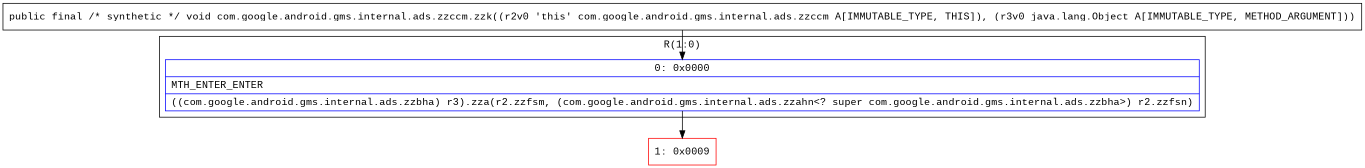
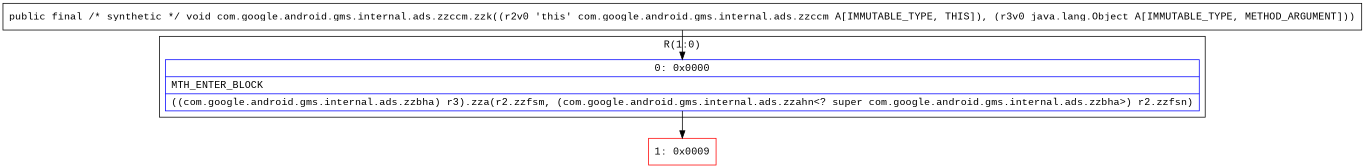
node "0: 0x0000": text "MTH_ENTER_ENTER" -> "MTH_ENTER_BLOCK"
